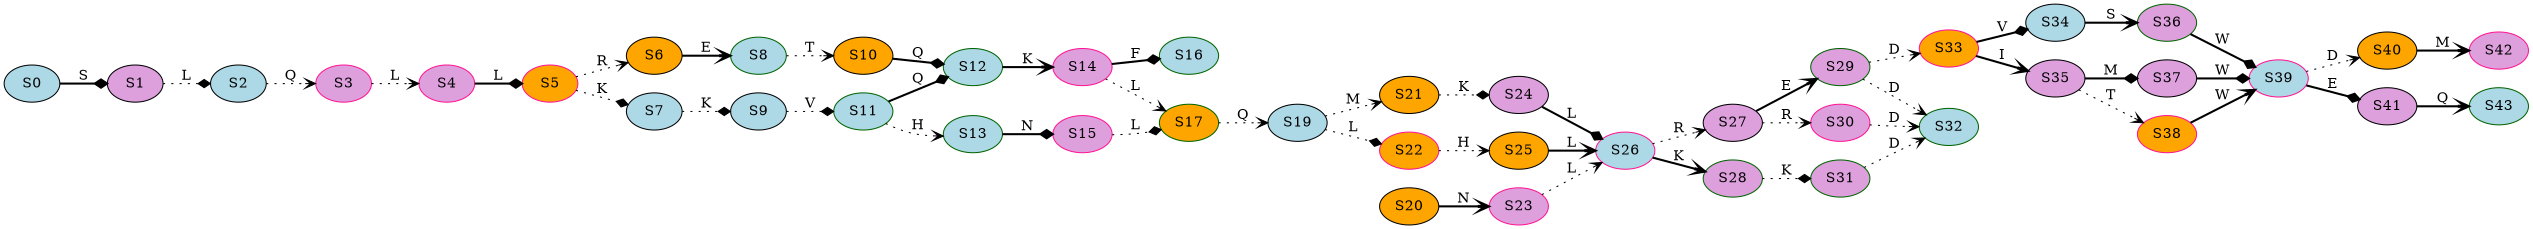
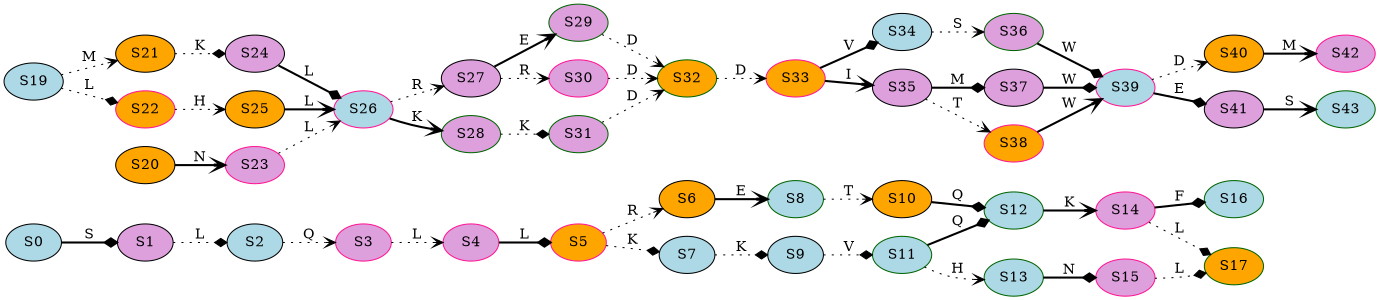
edge "S34" -> "S36": style bold -> dotted
edge "S29" -> "S33": now "S32" -> "S33"
edge "S14" -> "S17": arrowhead vee -> diamond
edge "S41" -> "S43": label "Q" -> "S"
edge "S17" -> "S19": removed, label "Q"
node "S32": fillcolor lightblue -> orange
